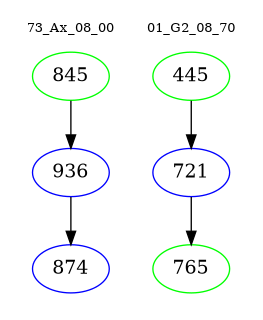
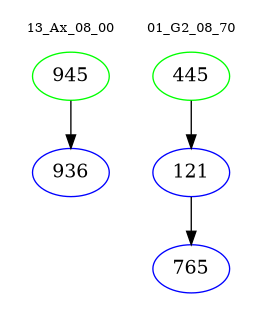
cluster "73_Ax_08_00": label "73_Ax_08_00" -> "13_Ax_08_00"
node "845": label "845" -> "945"
node "721": label "721" -> "121"
node "874": removed
node "765": color green -> blue
